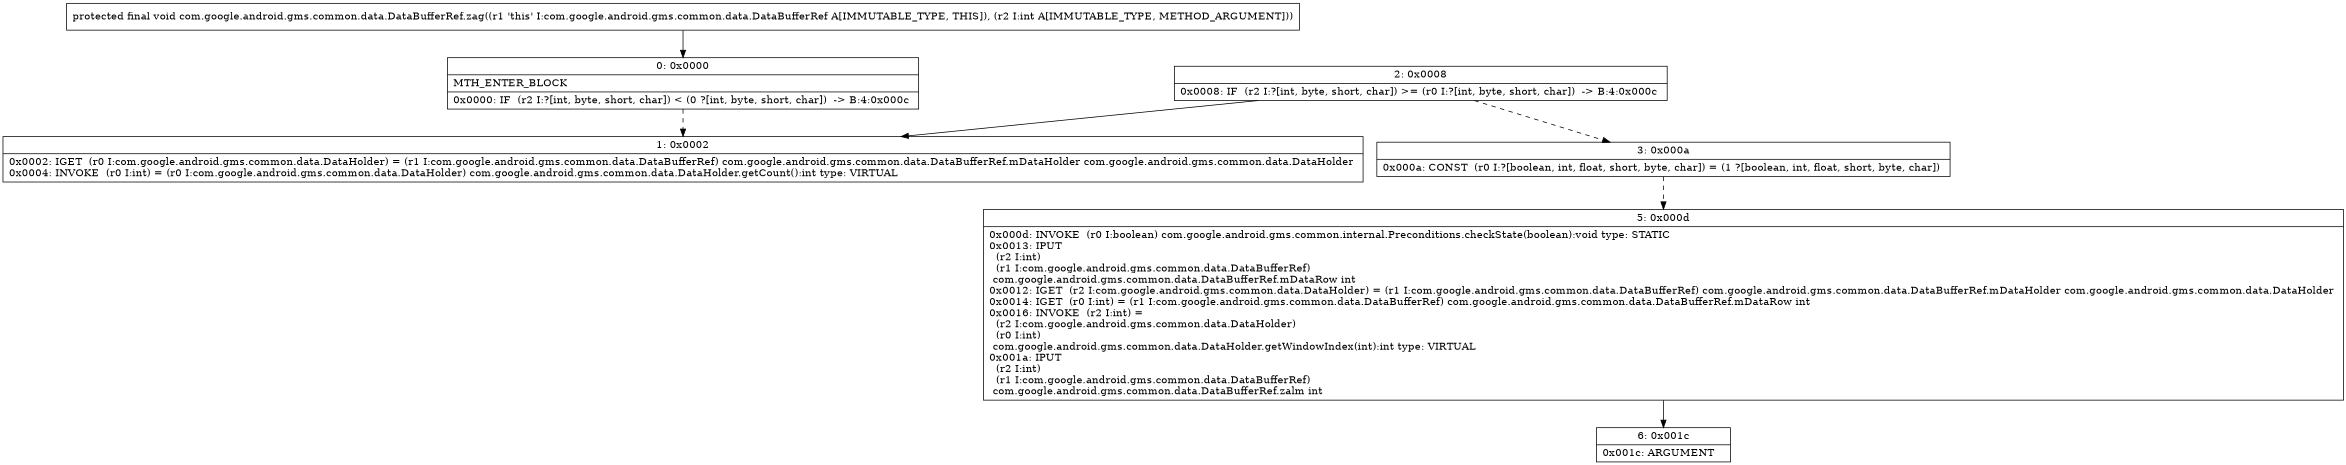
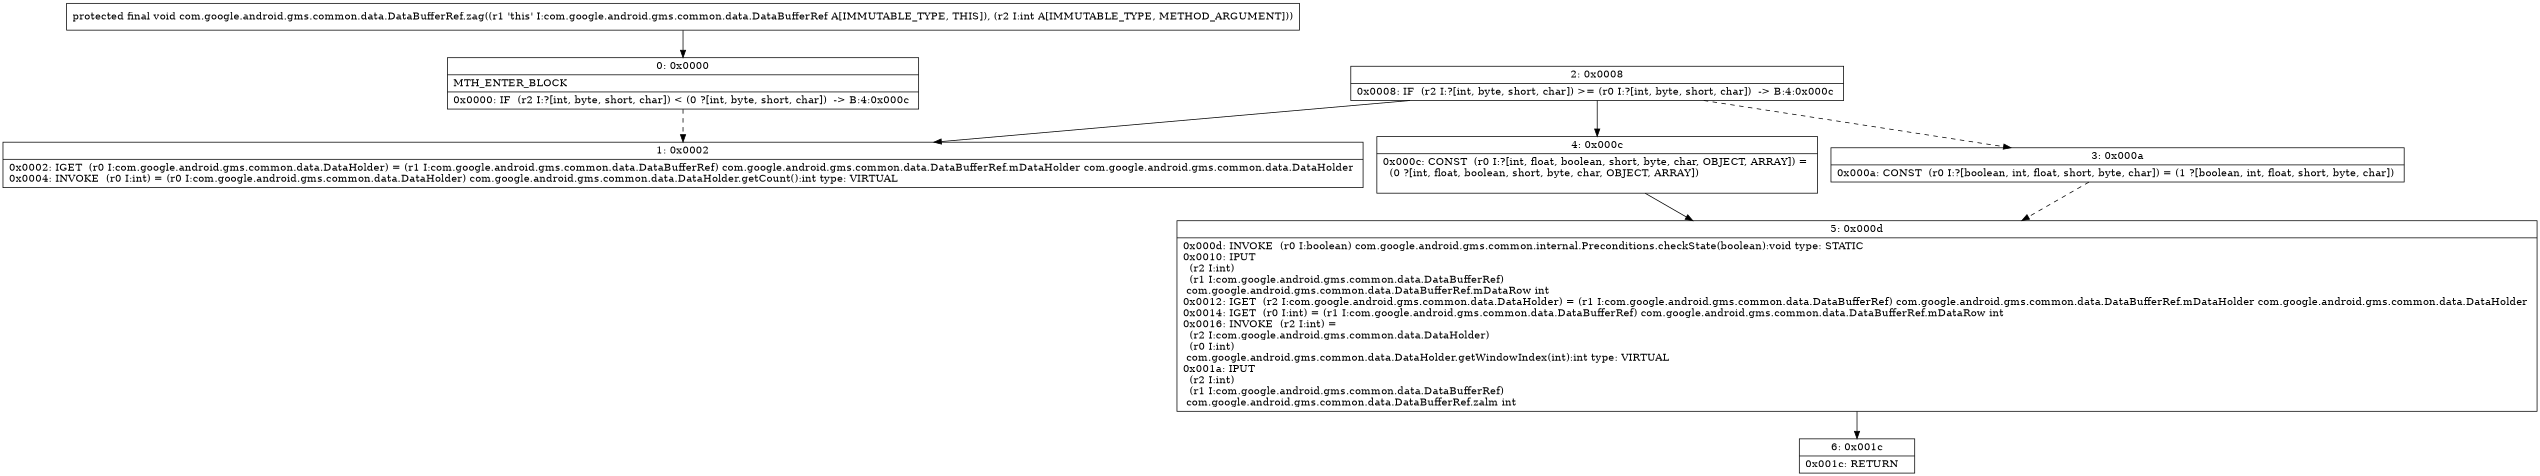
node "4: 0x000c": added
node "5: 0x000d": text "0x0013: IPUT" -> "0x0010: IPUT"
node "6: 0x001c": text "0x001c: ARGUMENT" -> "0x001c: RETURN"
